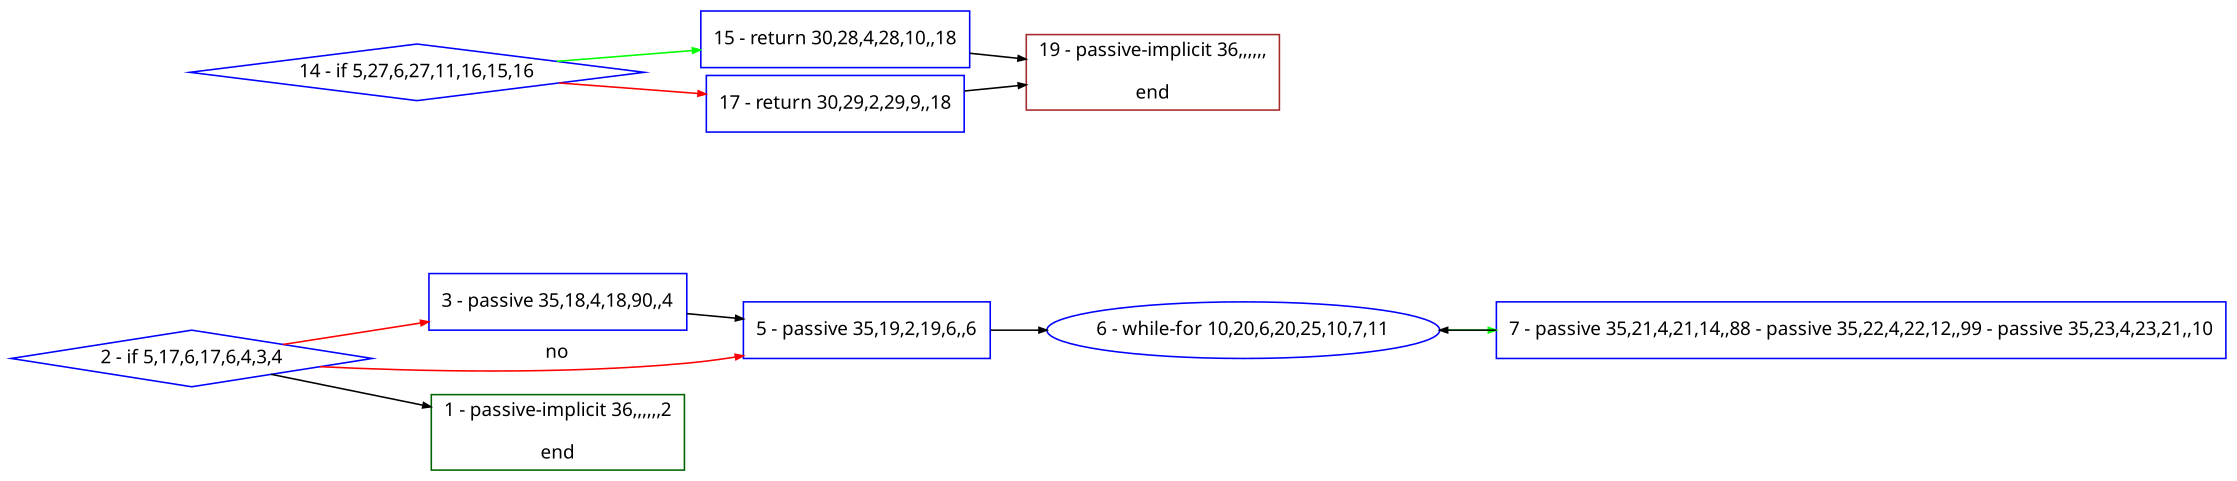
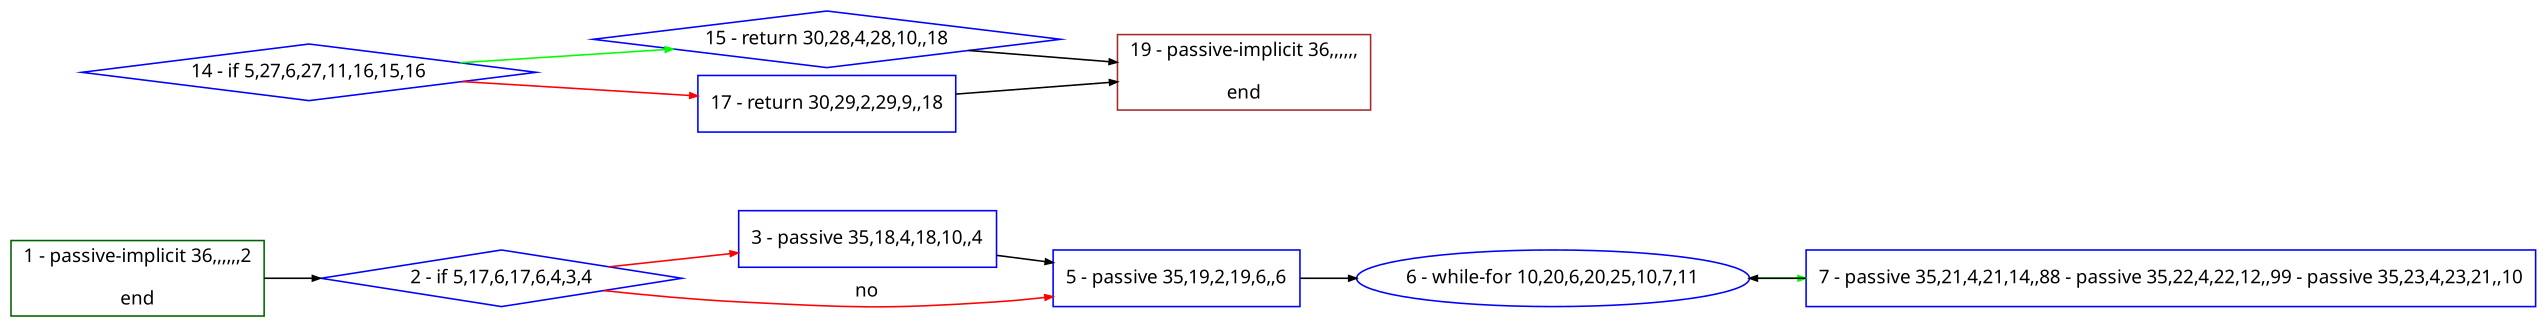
node "15 - return 30,28,4,28,10,,18": shape box -> diamond
node "3 - passive 35,18,4,18,90,,4": label "3 - passive 35,18,4,18,90,,4" -> "3 - passive 35,18,4,18,10,,4"
edge "2 - if 5,17,6,17,6,4,3,4" -> "1 - passive-implicit 36,,,,,,2 end": reversed
